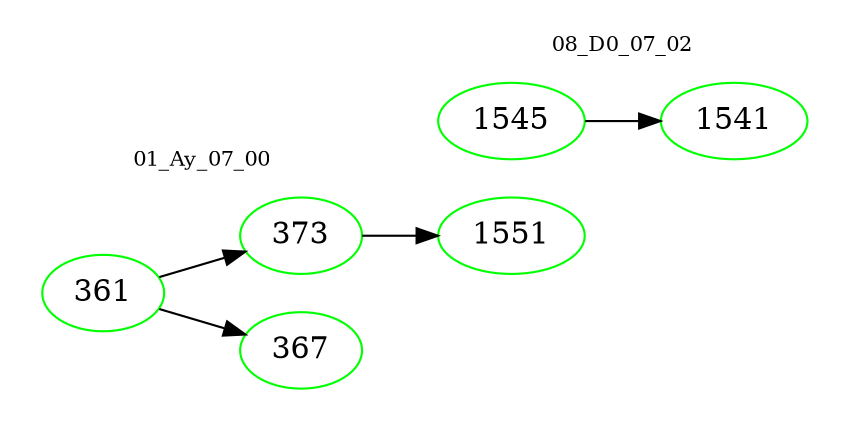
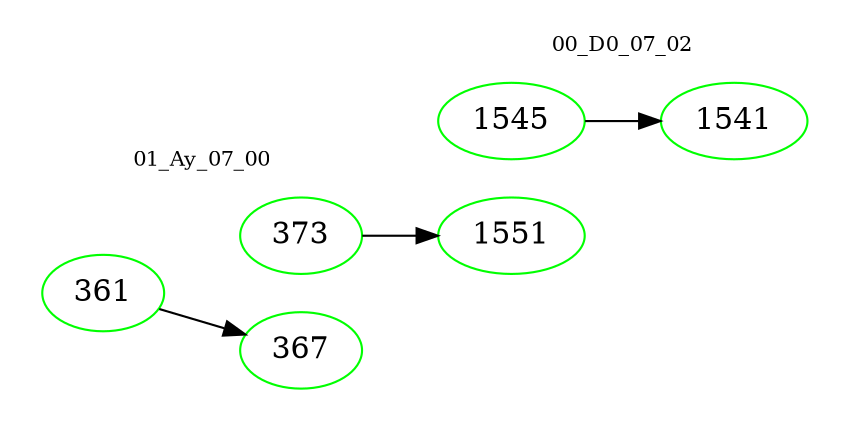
cluster "08_D0_07_02": label "08_D0_07_02" -> "00_D0_07_02"
edge "361" -> "373": removed
